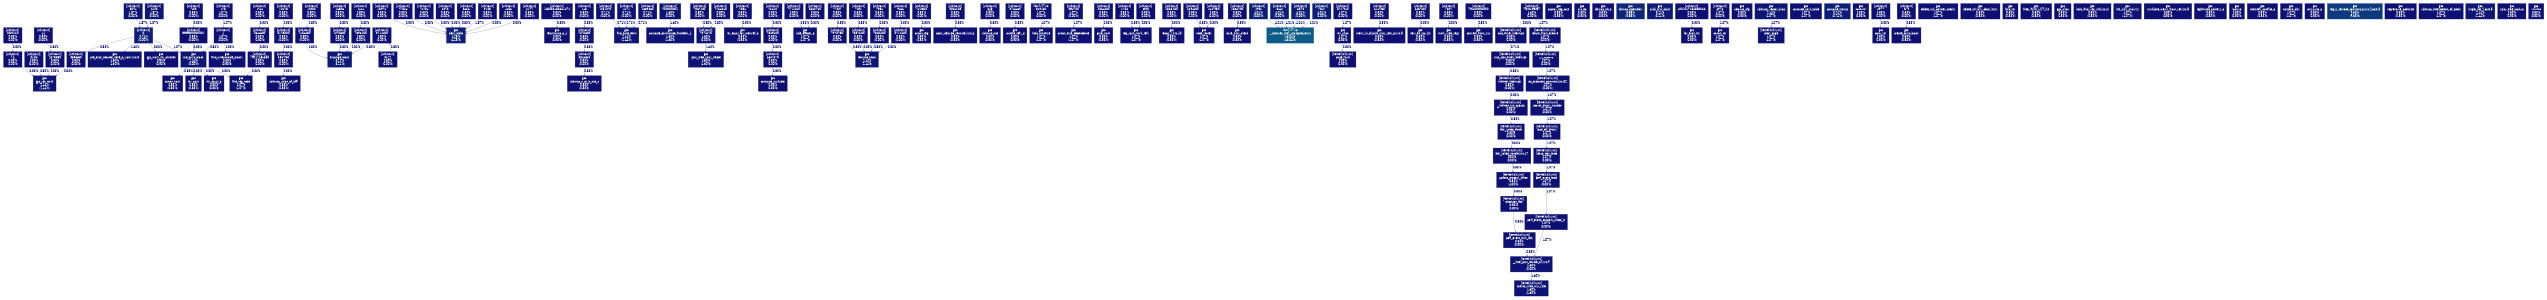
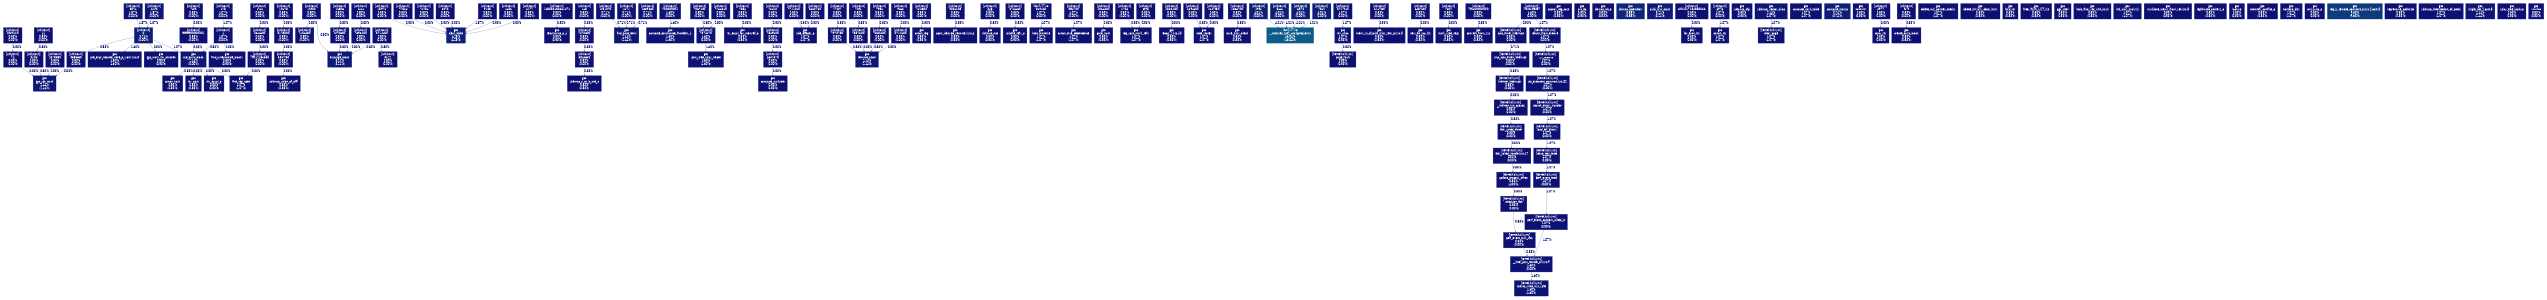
node "[unknown] 8d66 0.53% (0.00%)": removed
node "gcc ggc_alloc 0.53% (0.53%)": label "gcc ggc_alloc 0.53% (0.53%)" -> "gcc ggc_intel 0.53% (0.53%)"
edge "[unknown] 11 0.53% (0.00%)" -> "[unknown] 2678e80 0.53% (0.00%)": now "[unknown] 11 0.53% (0.00%)" -> "[unknown] 310d 0.53% (0.00%)"
edge "[unknown] 3a22 0.80% (0.00%)" -> "[unknown] 3214c00 0.80% (0.00%)": reversed
edge "[unknown] 2a5a680 0.80% (0.00%)" -> "gcc expunge_block 3.21% (3.21%)": now "[unknown] 13f30 0.80% (0.00%)" -> "gcc expunge_block 3.21% (3.21%)"
